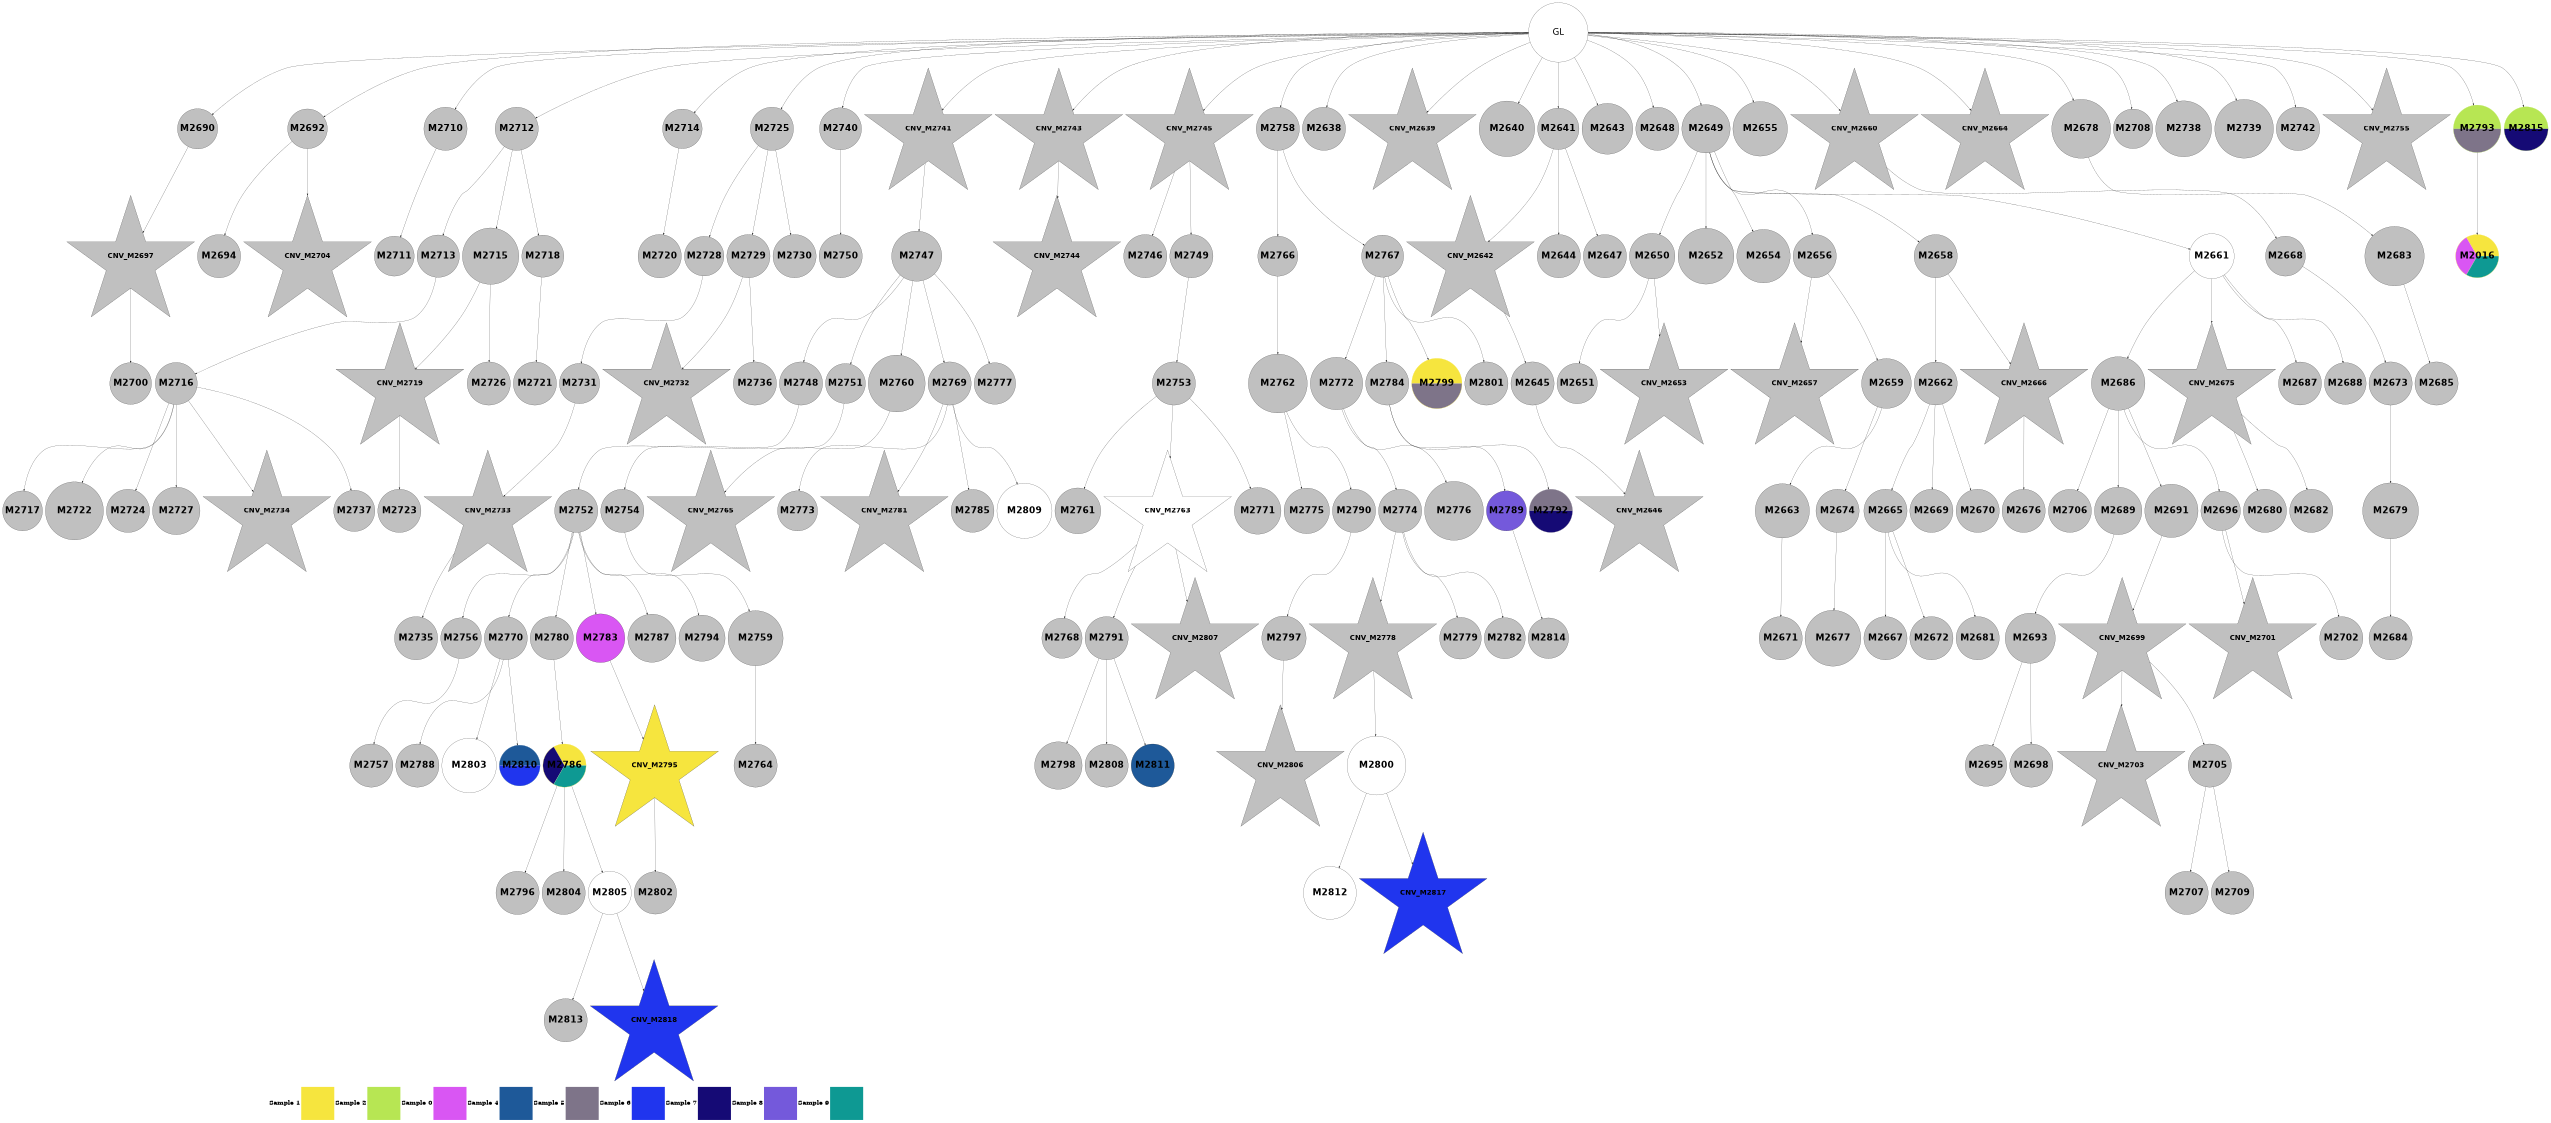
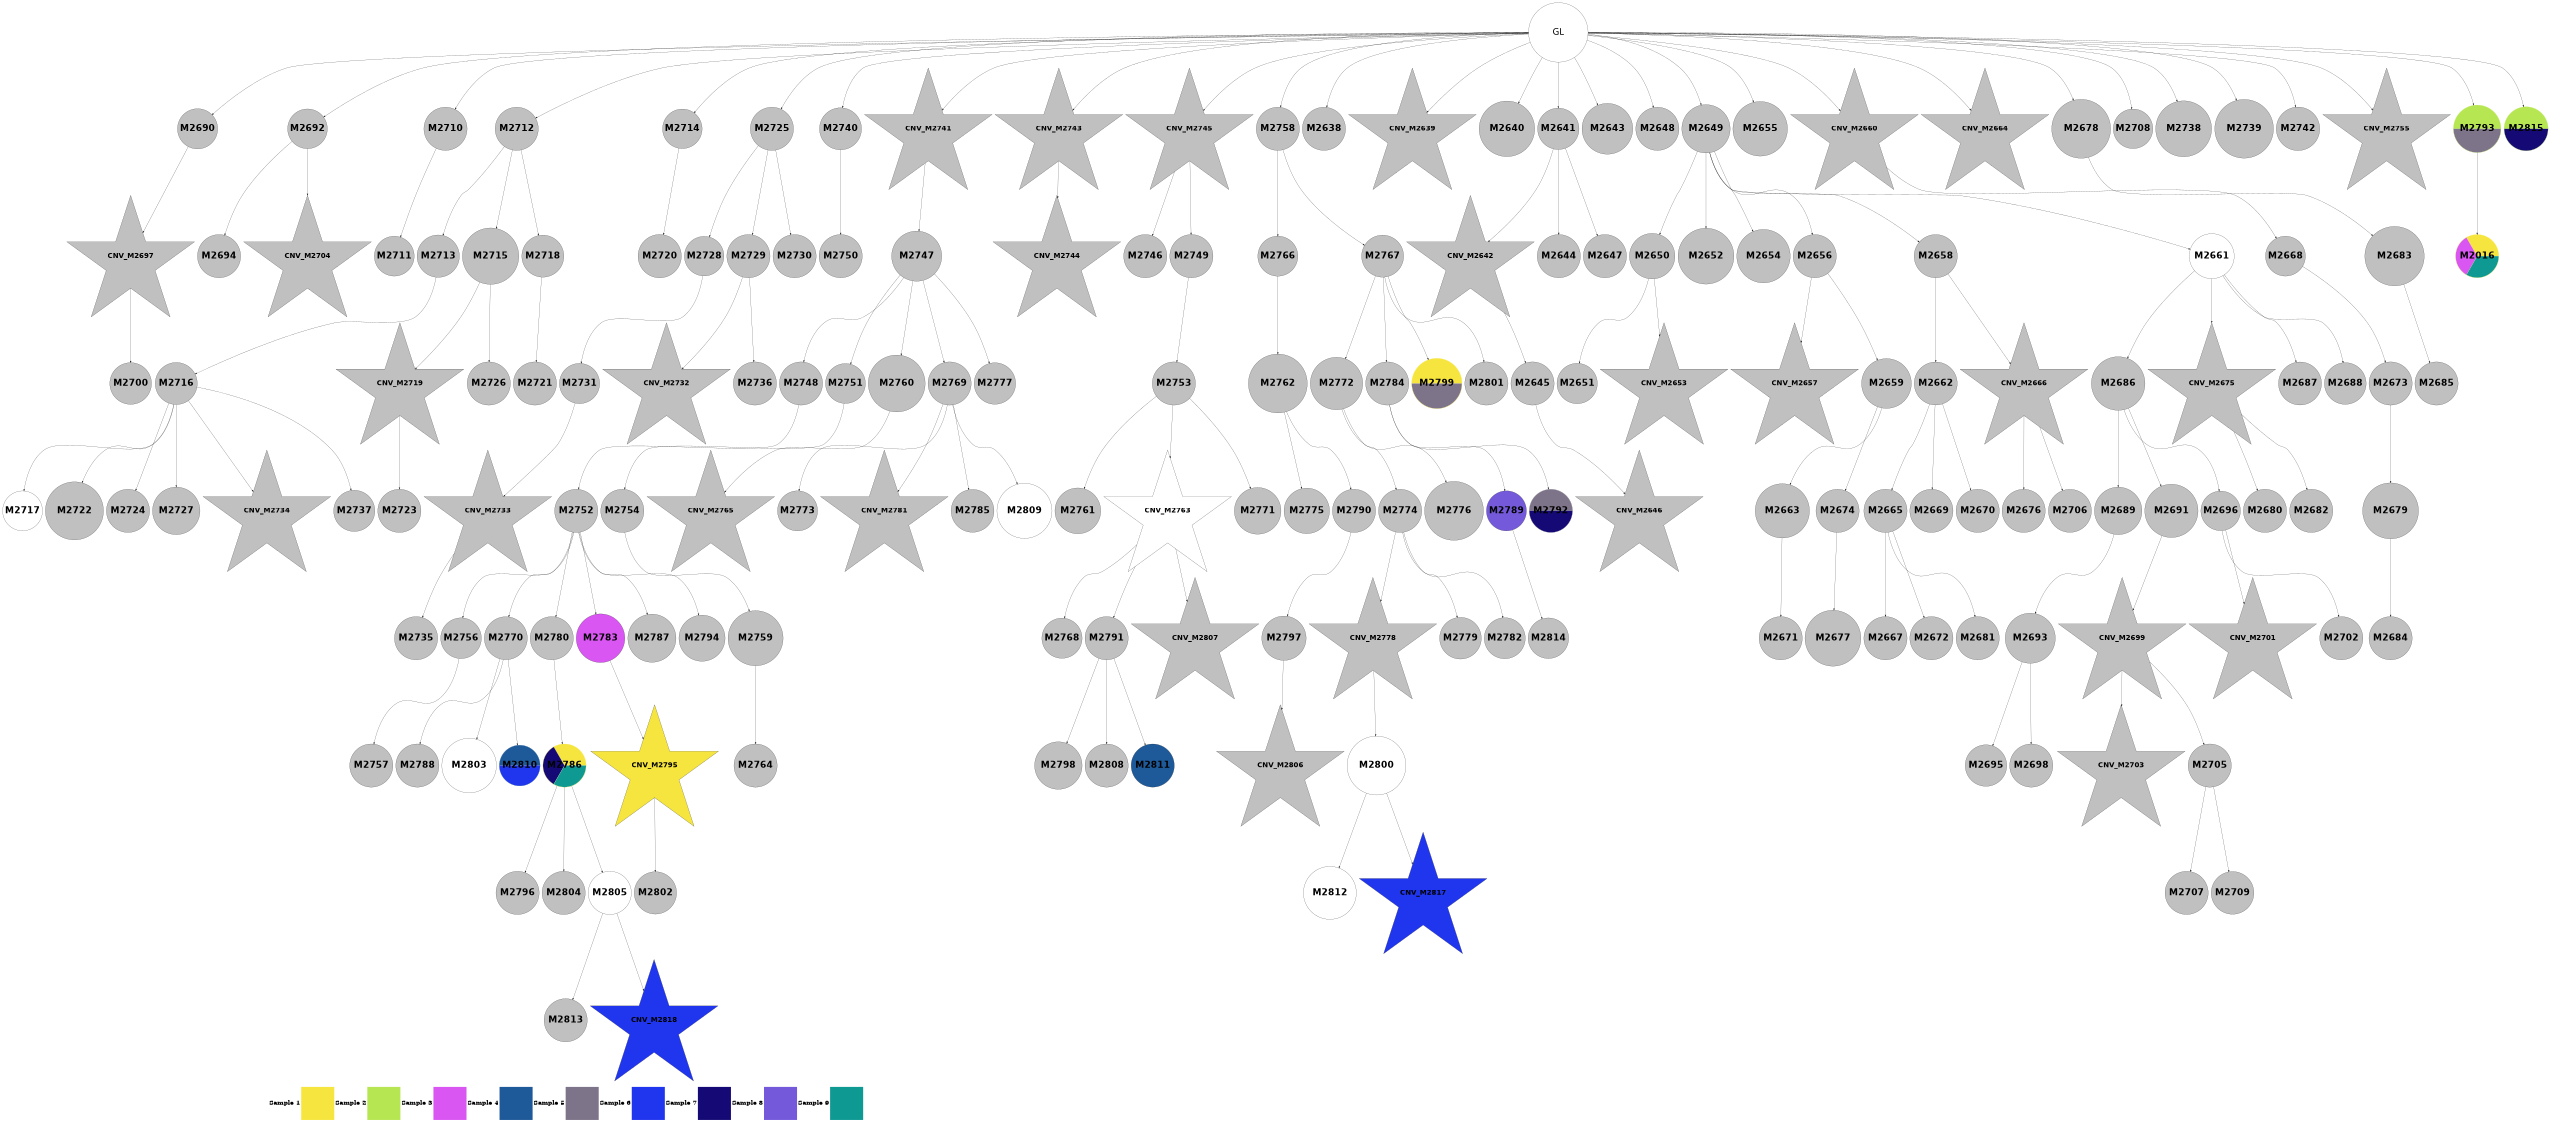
edge "M2686" -> "M2706": now "CNV_M2666" -> "M2706"
node "M2717": fillcolor grey -> white
node "Sample 1": text "Sample 0" -> "Sample 3"
